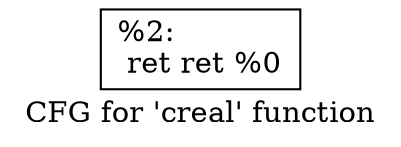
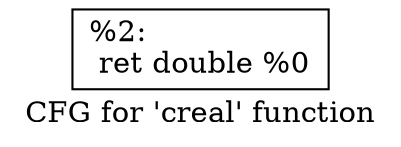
node "%2:": text "ret ret %0" -> "ret double %0"
